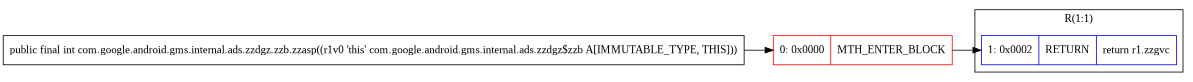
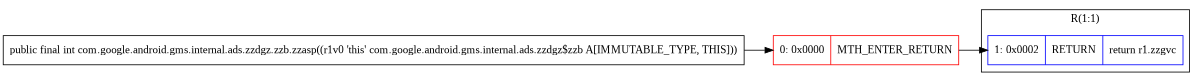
node "0: 0x0000": text "MTH_ENTER_BLOCK" -> "MTH_ENTER_RETURN"
